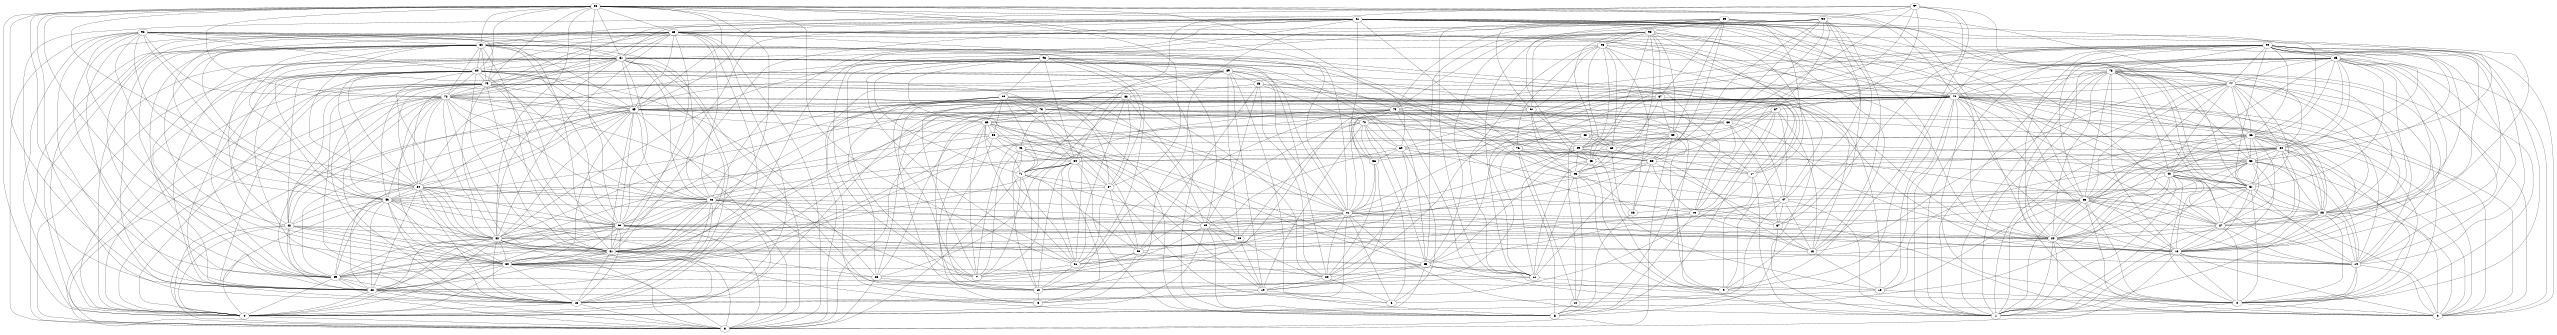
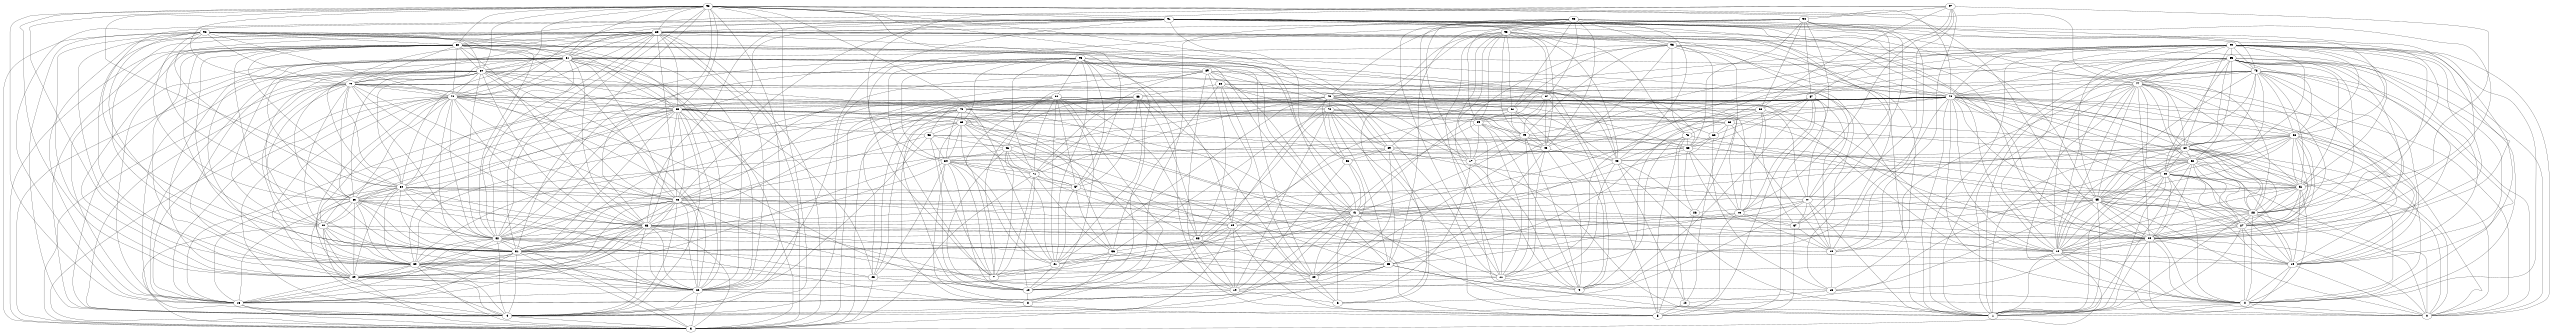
edge "54" -> "89": removed
edge "39" -> "84": now "38" -> "84"
edge "34" -> "62": now "34" -> "55"
edge "9" -> "87": added
